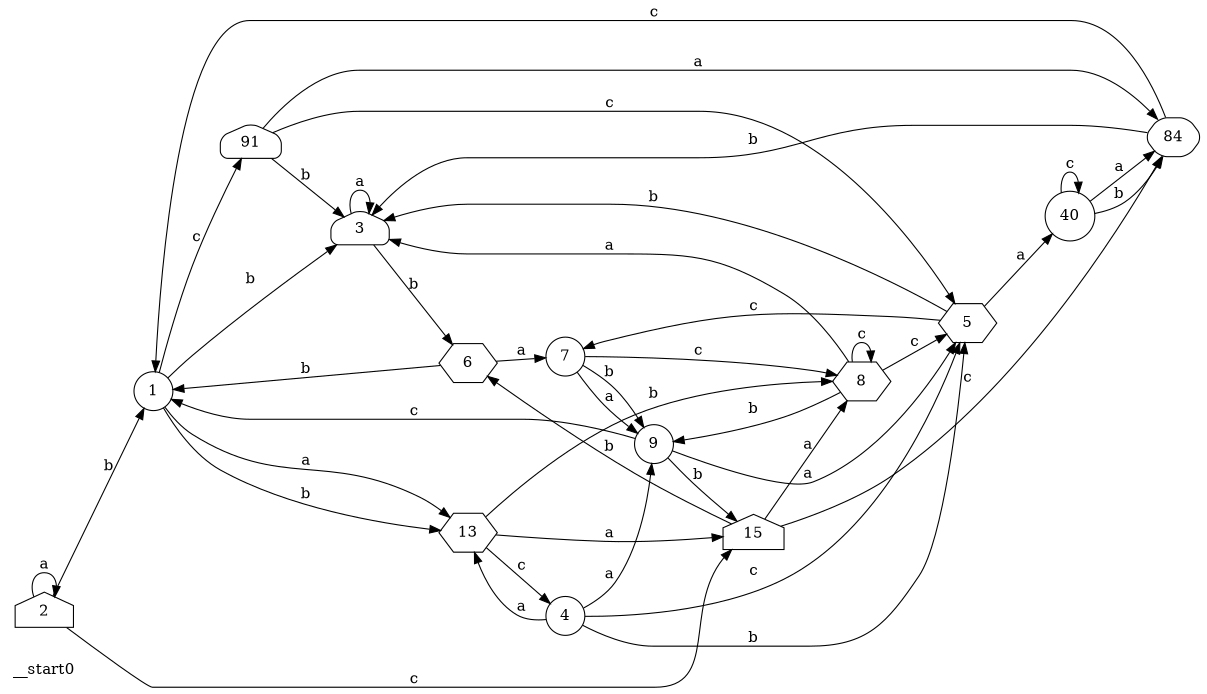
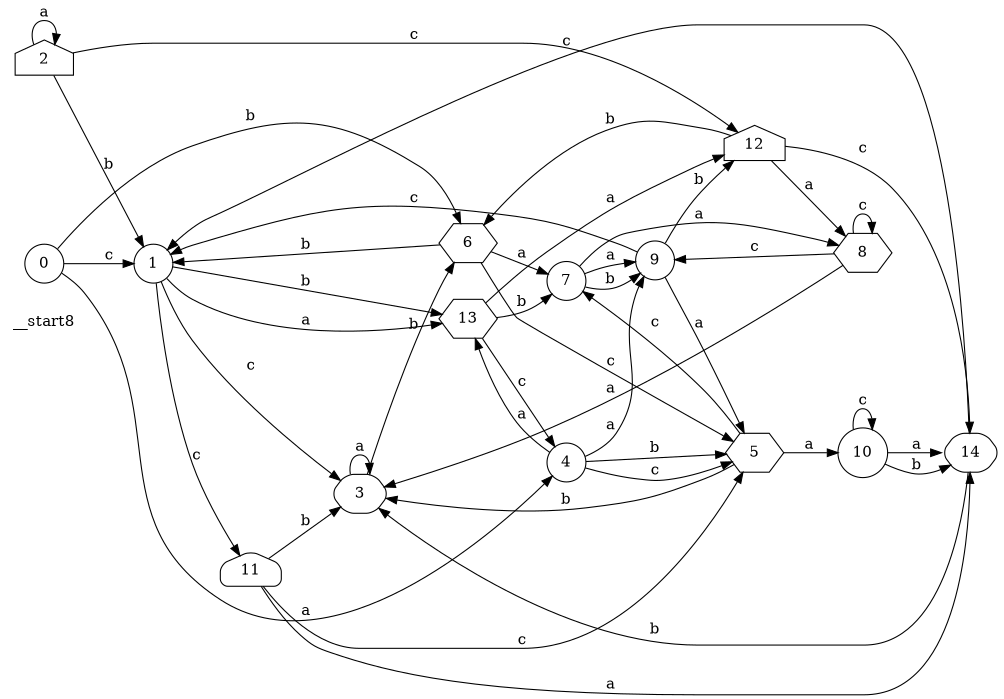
node "84": label "84" -> "14"
node "91": label "91" -> "11"
node "40": label "40" -> "10"
node "3": shape house -> hexagon
node "0": added
edge "1" -> "3": label "b" -> "c"
edge "7" -> "8": label "c" -> "a"
edge "8" -> "5": now "6" -> "5"
edge "8" -> "9": label "b" -> "c"
edge "13" -> "8": now "13" -> "7"
node "15": label "15" -> "12"
node "__start0": label "__start0" -> "__start8"
